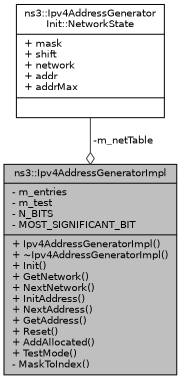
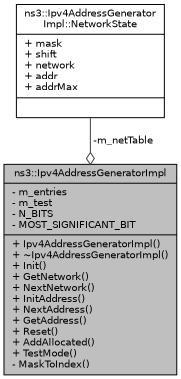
node "ns3::Ipv4AddressGenerator": text "Init::NetworkState" -> "Impl::NetworkState"
